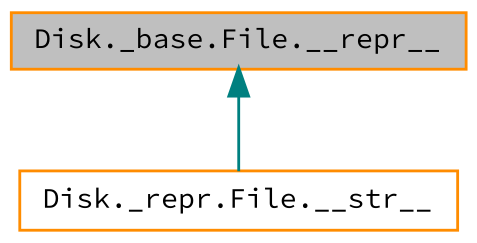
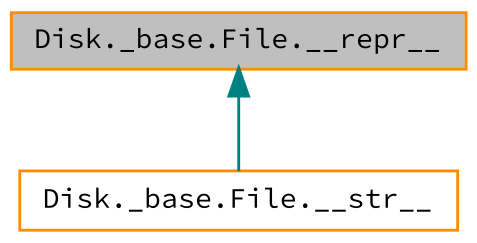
node "Disk._repr.File.__str__": label "Disk._repr.File.__str__" -> "Disk._base.File.__str__"
